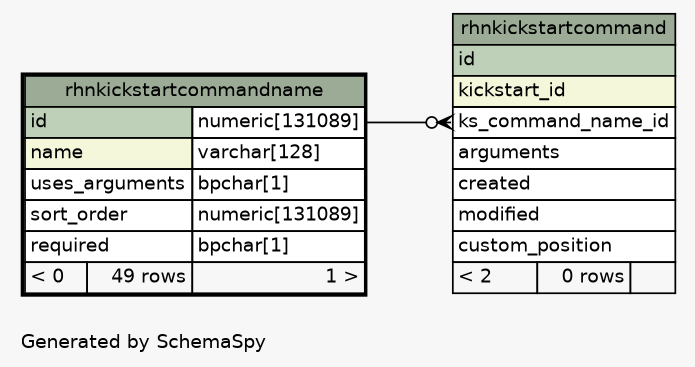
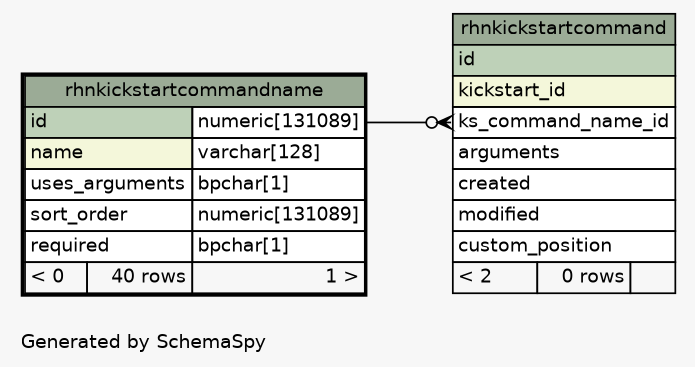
node "rhnkickstartcommandname": text "49 rows" -> "40 rows"
